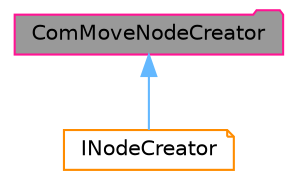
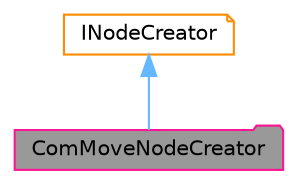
edge "INodeCreator" -> "ComMoveNodeCreator": reversed
